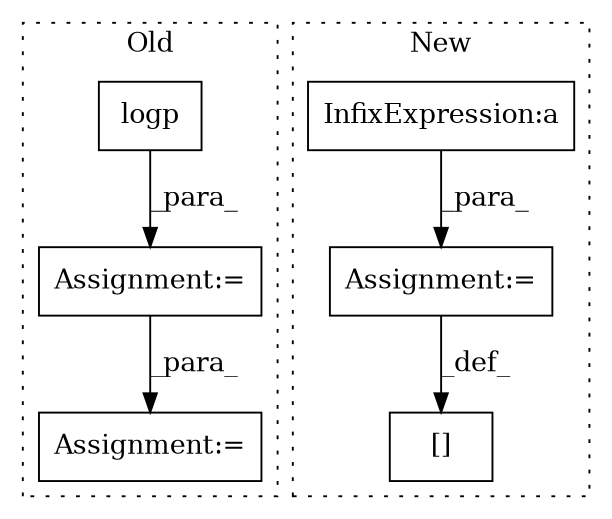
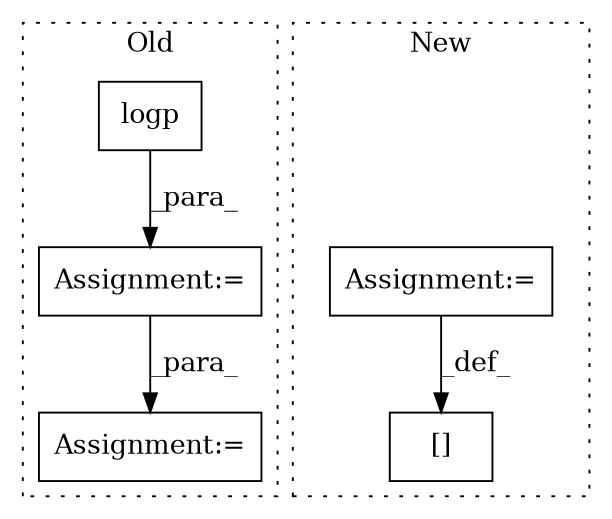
node "InfixExpression:a": removed
